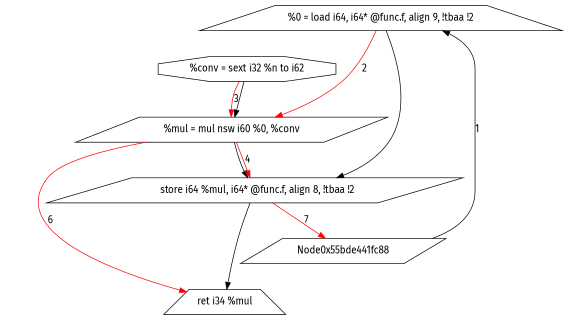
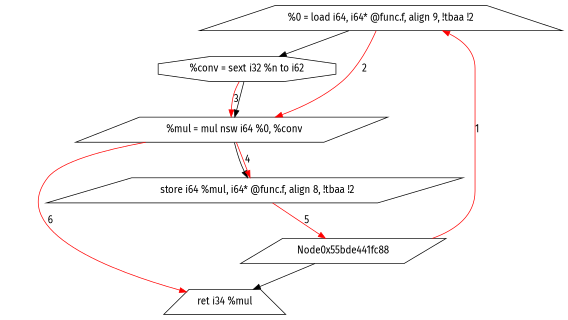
edge "%0 = load i64, i64* @func.f, align 9, !tbaa !2" -> "store i64 %mul, i64* @func.f, align 8, !tbaa !2": now "%0 = load i64, i64* @func.f, align 9, !tbaa !2" -> "%conv = sext i32 %n to i62"
node "%mul = mul nsw i60 %0, %conv": label "%mul = mul nsw i60 %0, %conv" -> "%mul = mul nsw i64 %0, %conv"
edge "Node0x55bde441fc88" -> "%0 = load i64, i64* @func.f, align 9, !tbaa !2": color black -> red
edge "store i64 %mul, i64* @func.f, align 8, !tbaa !2" -> "Node0x55bde441fc88": label "7" -> "5"
edge "store i64 %mul, i64* @func.f, align 8, !tbaa !2" -> "ret i34 %mul": now "Node0x55bde441fc88" -> "ret i34 %mul"
